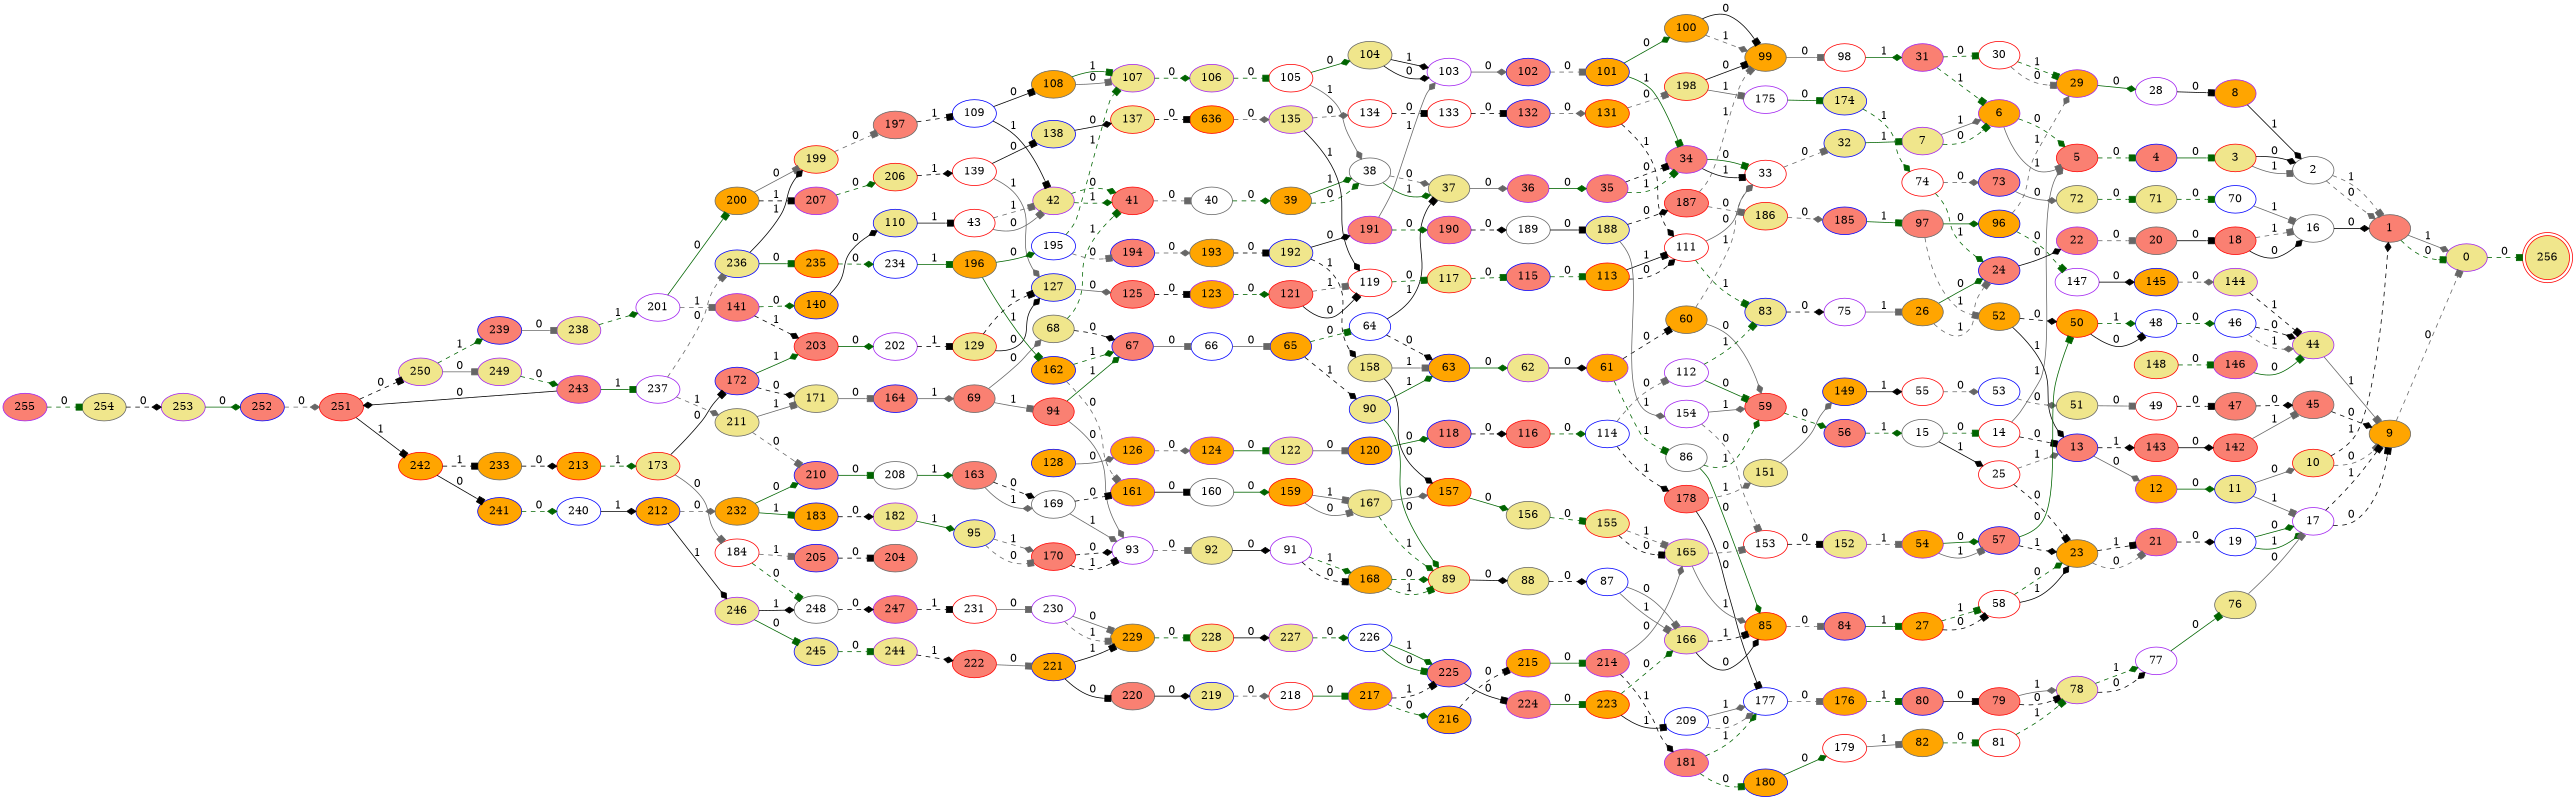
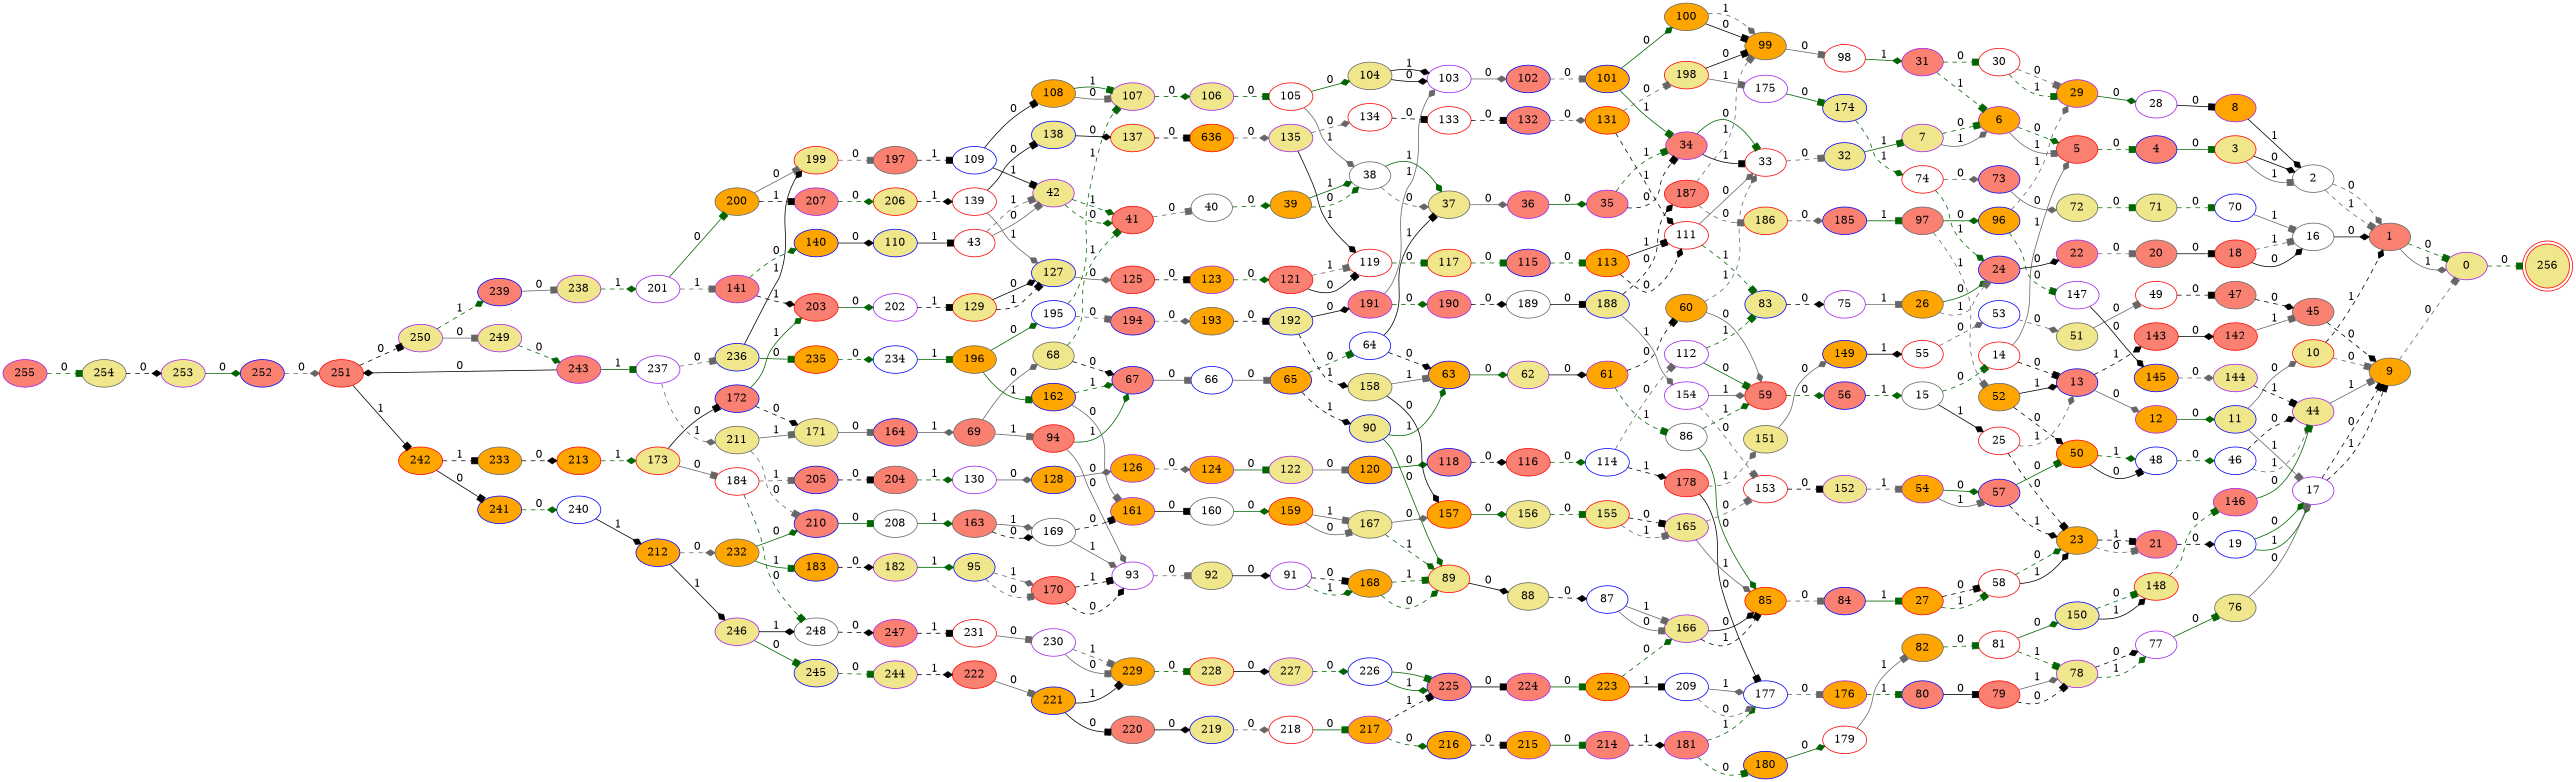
edge "162" -> "161": style dashed -> solid
node "130": added
node "150": added
edge "214" -> "165": removed, label "0"
